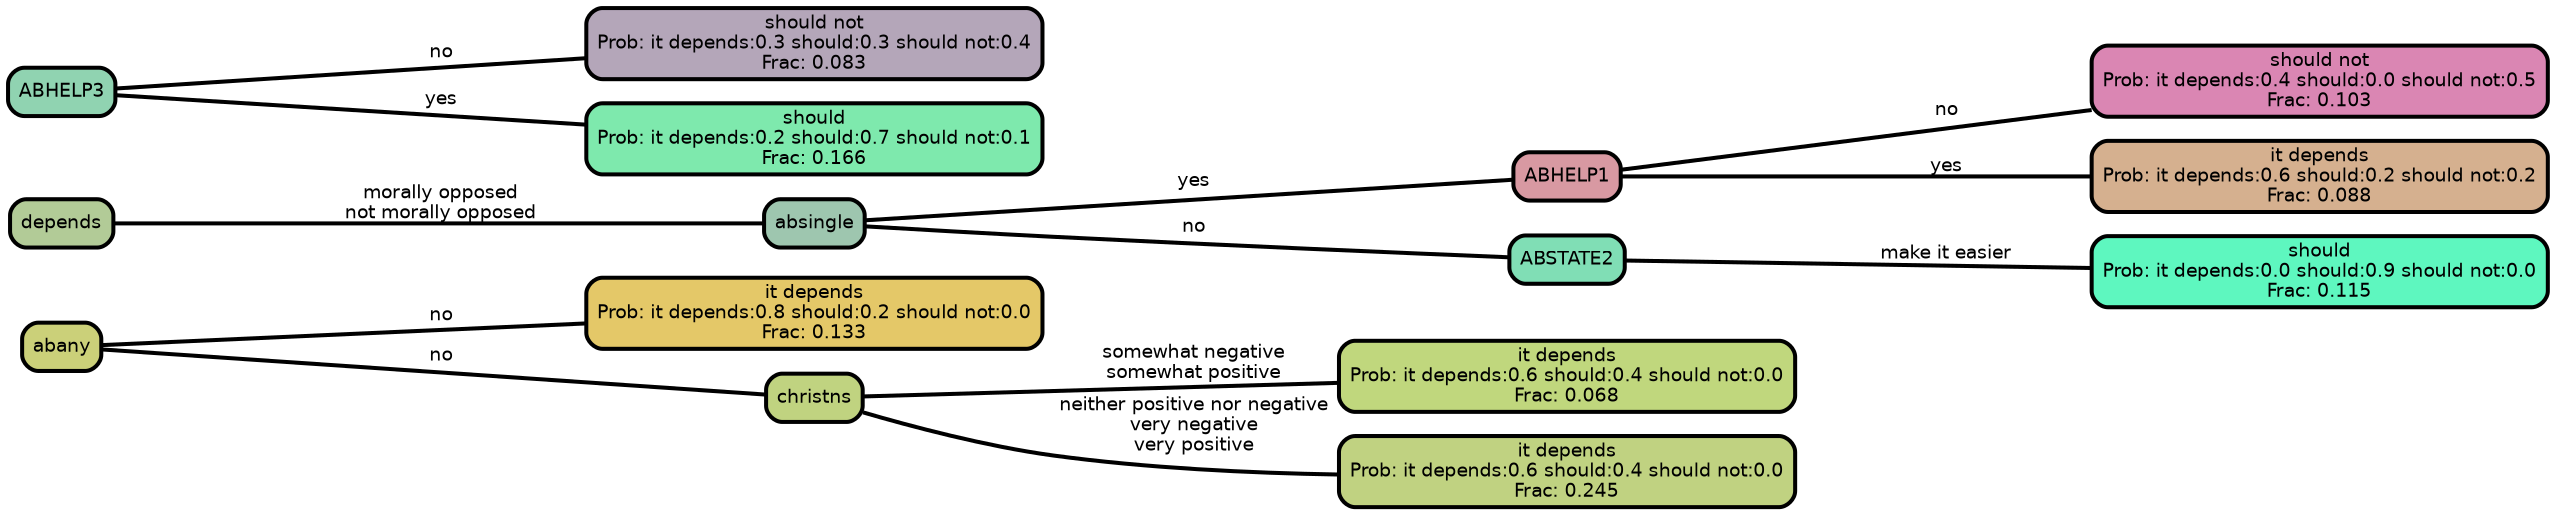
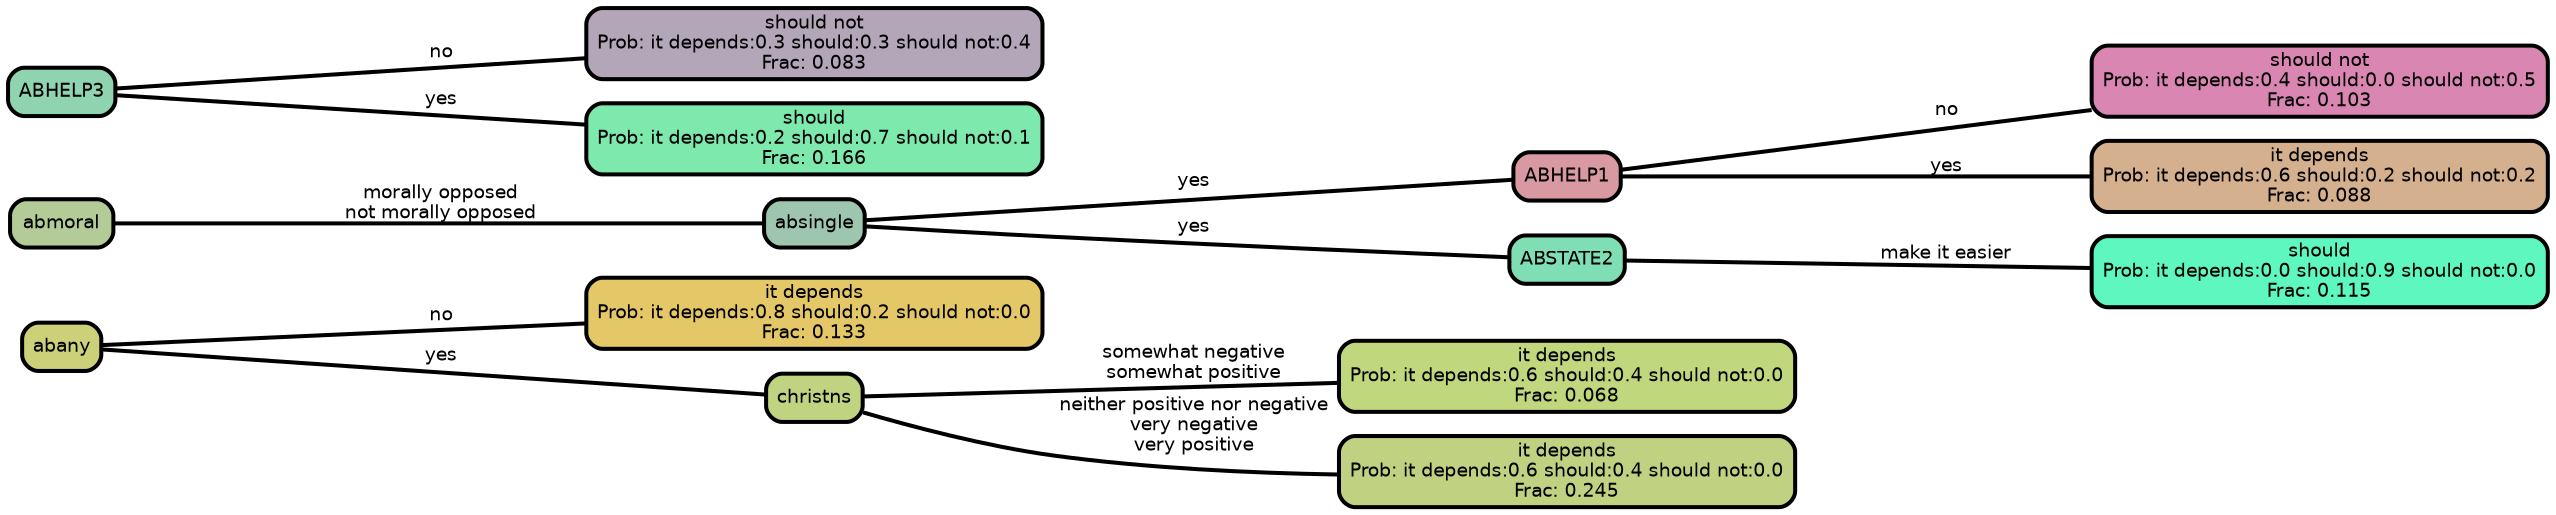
node "depends": label "depends" -> "abmoral"
edge "absingle" -- "ABSTATE2": label " no" -> " yes"
edge "abany" -- "christns": label " no" -> " yes"
